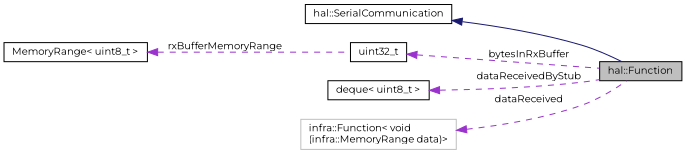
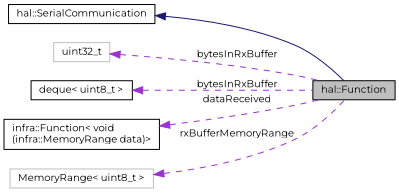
node "MemoryRange< uint8_t >": color black -> grey75
edge "uint32_t" -> "MemoryRange< uint8_t >": now "hal::Function" -> "MemoryRange< uint8_t >"
node "uint32_t": color black -> grey75
edge "hal::Function" -> "deque< uint8_t >": label " dataReceivedByStub" -> " bytesInRxBuffer"
node "infra::Function< void (infra::MemoryRange data)>": color grey75 -> black
